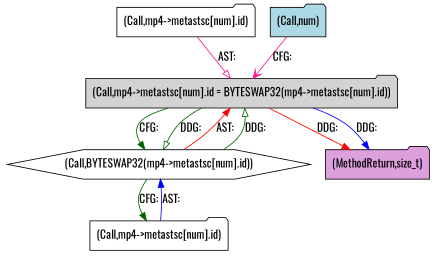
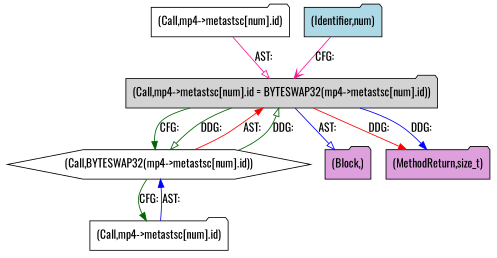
node "(Call,num)": label "(Call,num)" -> "(Identifier,num)"
node "(Block,)": added
